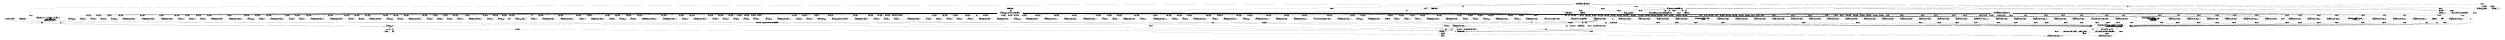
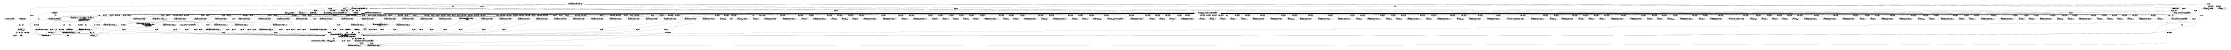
node "(Identifier,obj_tlen)": removed
edge "(MethodParameterIn,netdissect_options *ndo)" -> "(Literal,ip6addr_string(ndo, obj_tptr + 8))": now "(Call,safeputchar(ndo, *(obj_tptr + 4 + i)))" -> "(Literal,ip6addr_string(ndo, obj_tptr + 8))"
edge "(Call,obj_tptr=tptr+sizeof(struct rsvp_object_header))" -> "(Call,obj_tptr+=*(obj_tptr+1))": label "DDG: obj_tptr" -> "DDG: struct_tptr"
edge "(Call,obj_tptr=tptr+sizeof(struct rsvp_object_header))" -> "(Call,(const struct rsvp_obj_frr_t *)obj_tptr)": label "DDG: ndo" -> "DDG: obj_tptr"
node "(Call,obj_tptr + 10)": removed
node "(Identifier,EXTRACT_16BITS(obj_tptr+8))": label "(Identifier,EXTRACT_16BITS(obj_tptr+8))" -> "(Call,EXTRACT_16BITS(obj_tptr+8))"
node "(Call,EXTRACT_16BITS(obj_tptr + 10))": removed
edge "(Call,obj_tptr=tptr+sizeof(struct rsvp_object_header))" -> "(Call,ip6addr_string(ndo, obj_tptr + 4))": label "DDG: ndo" -> "DDG: obj_tptr"
node "(Literal,17)": removed
